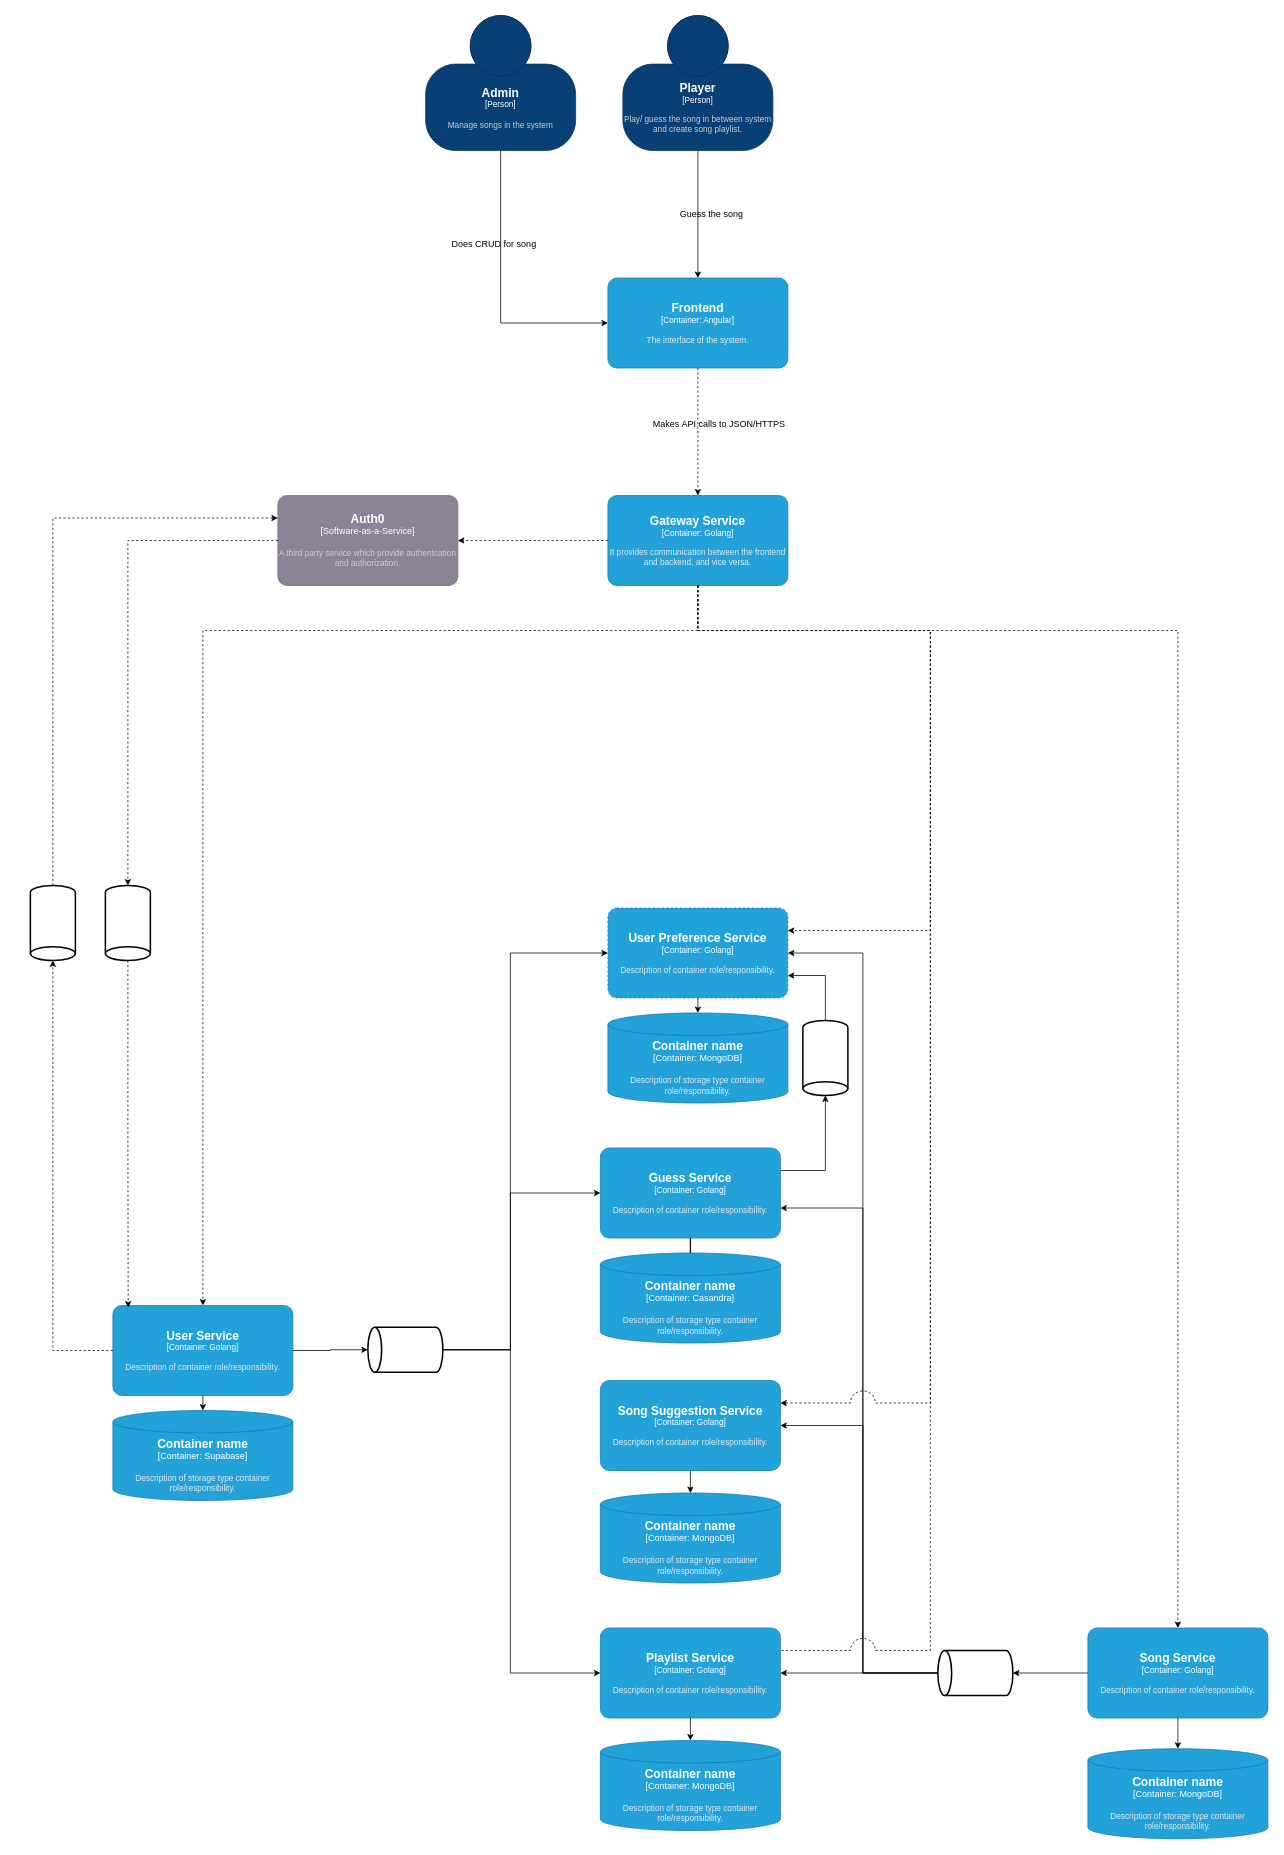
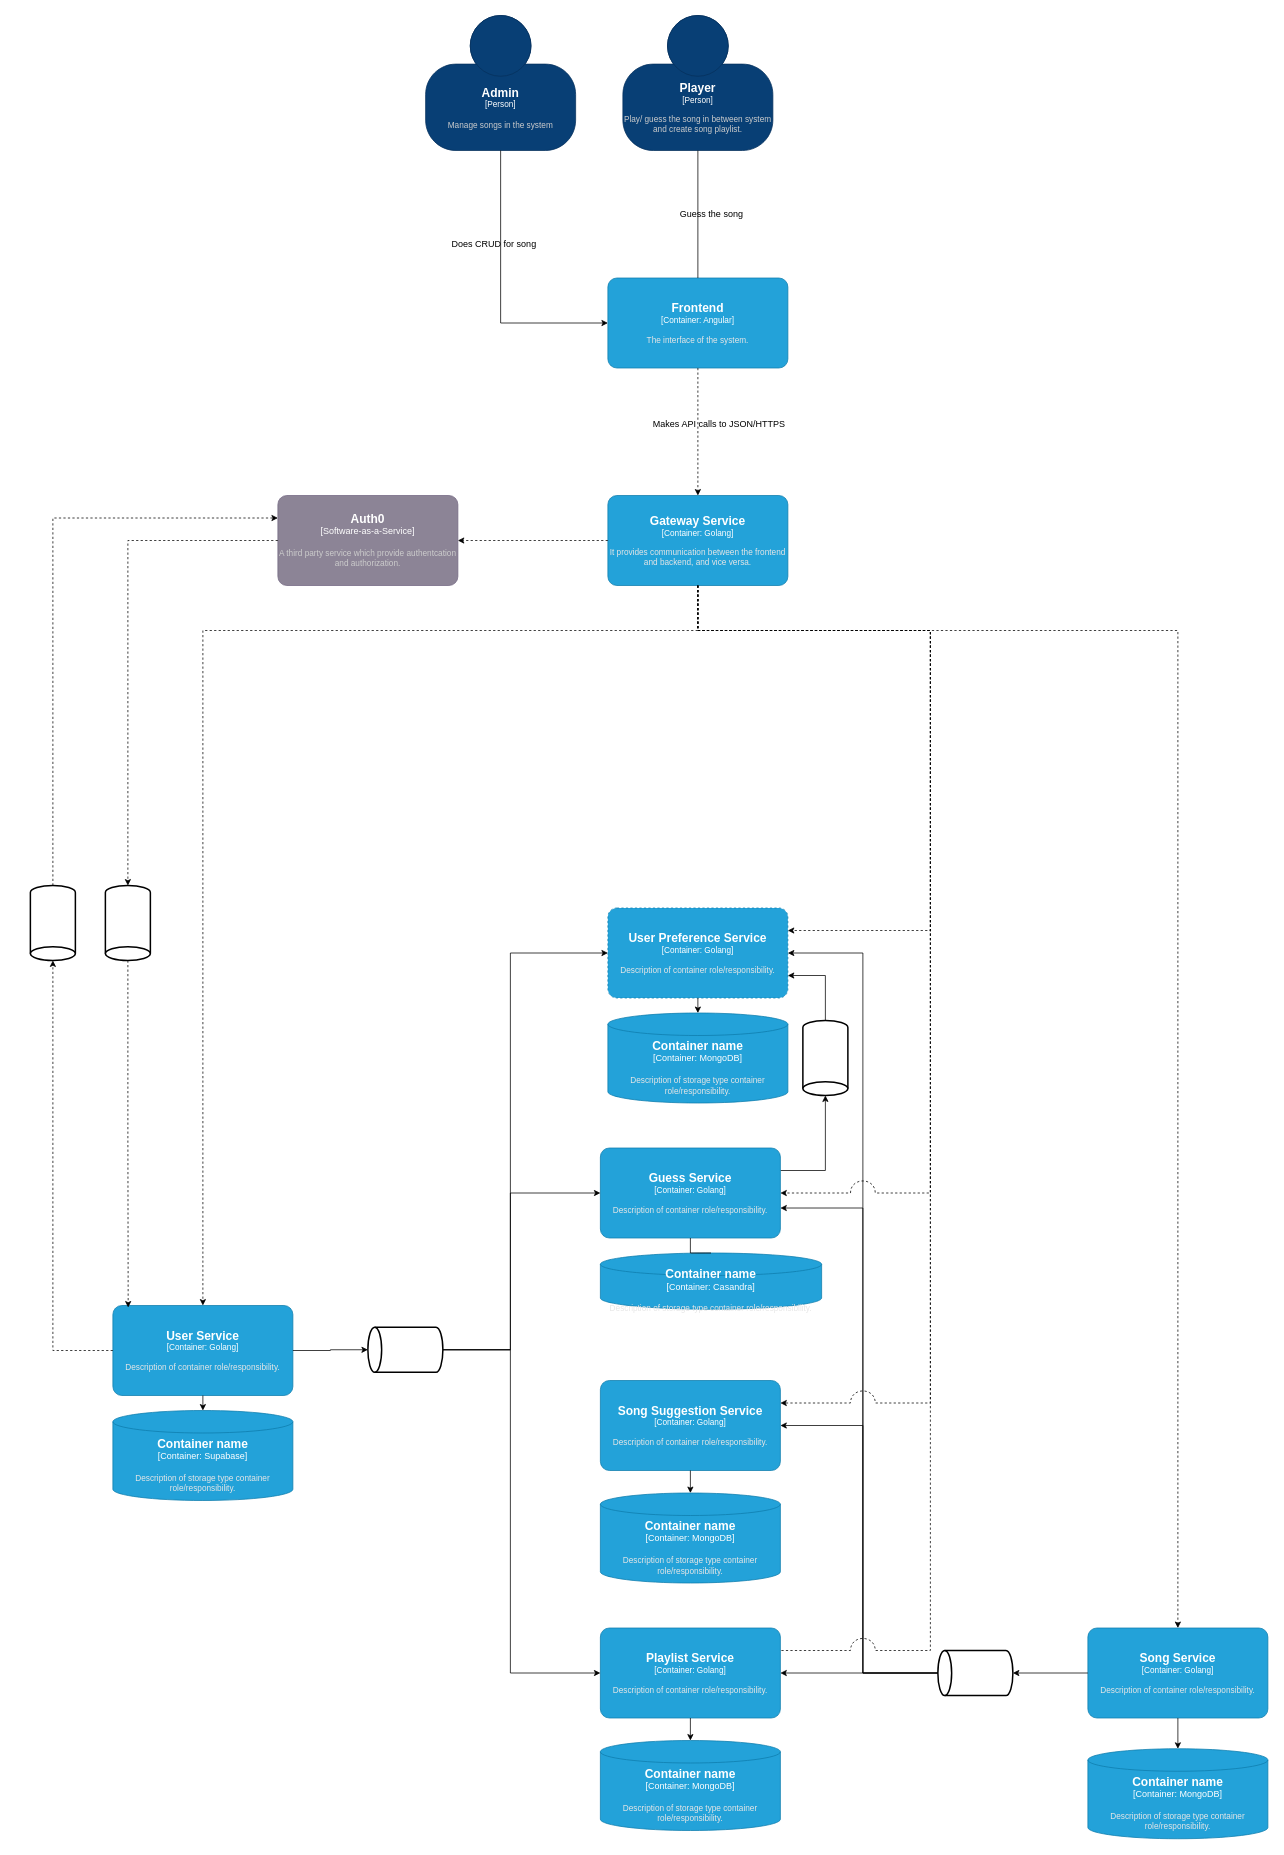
edge "Player [Person] Play/ guess the song in between system and create song playlist." -> "Frontend [Container: Angular] The interface of the system.": arrowhead classic -> none
edge "Gateway Service [Container: Golang] It provides communication between the frontend and backend, and vice versa." -> "Guess Service [Container: Golang] Description of container role/responsibility.": added
node "Container name [Container: Casandra] Description of storage type container role/responsibility.": size 180x90 -> 221x56
